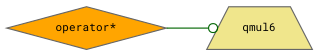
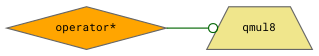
node "qmul6": label "qmul6" -> "qmul8"
